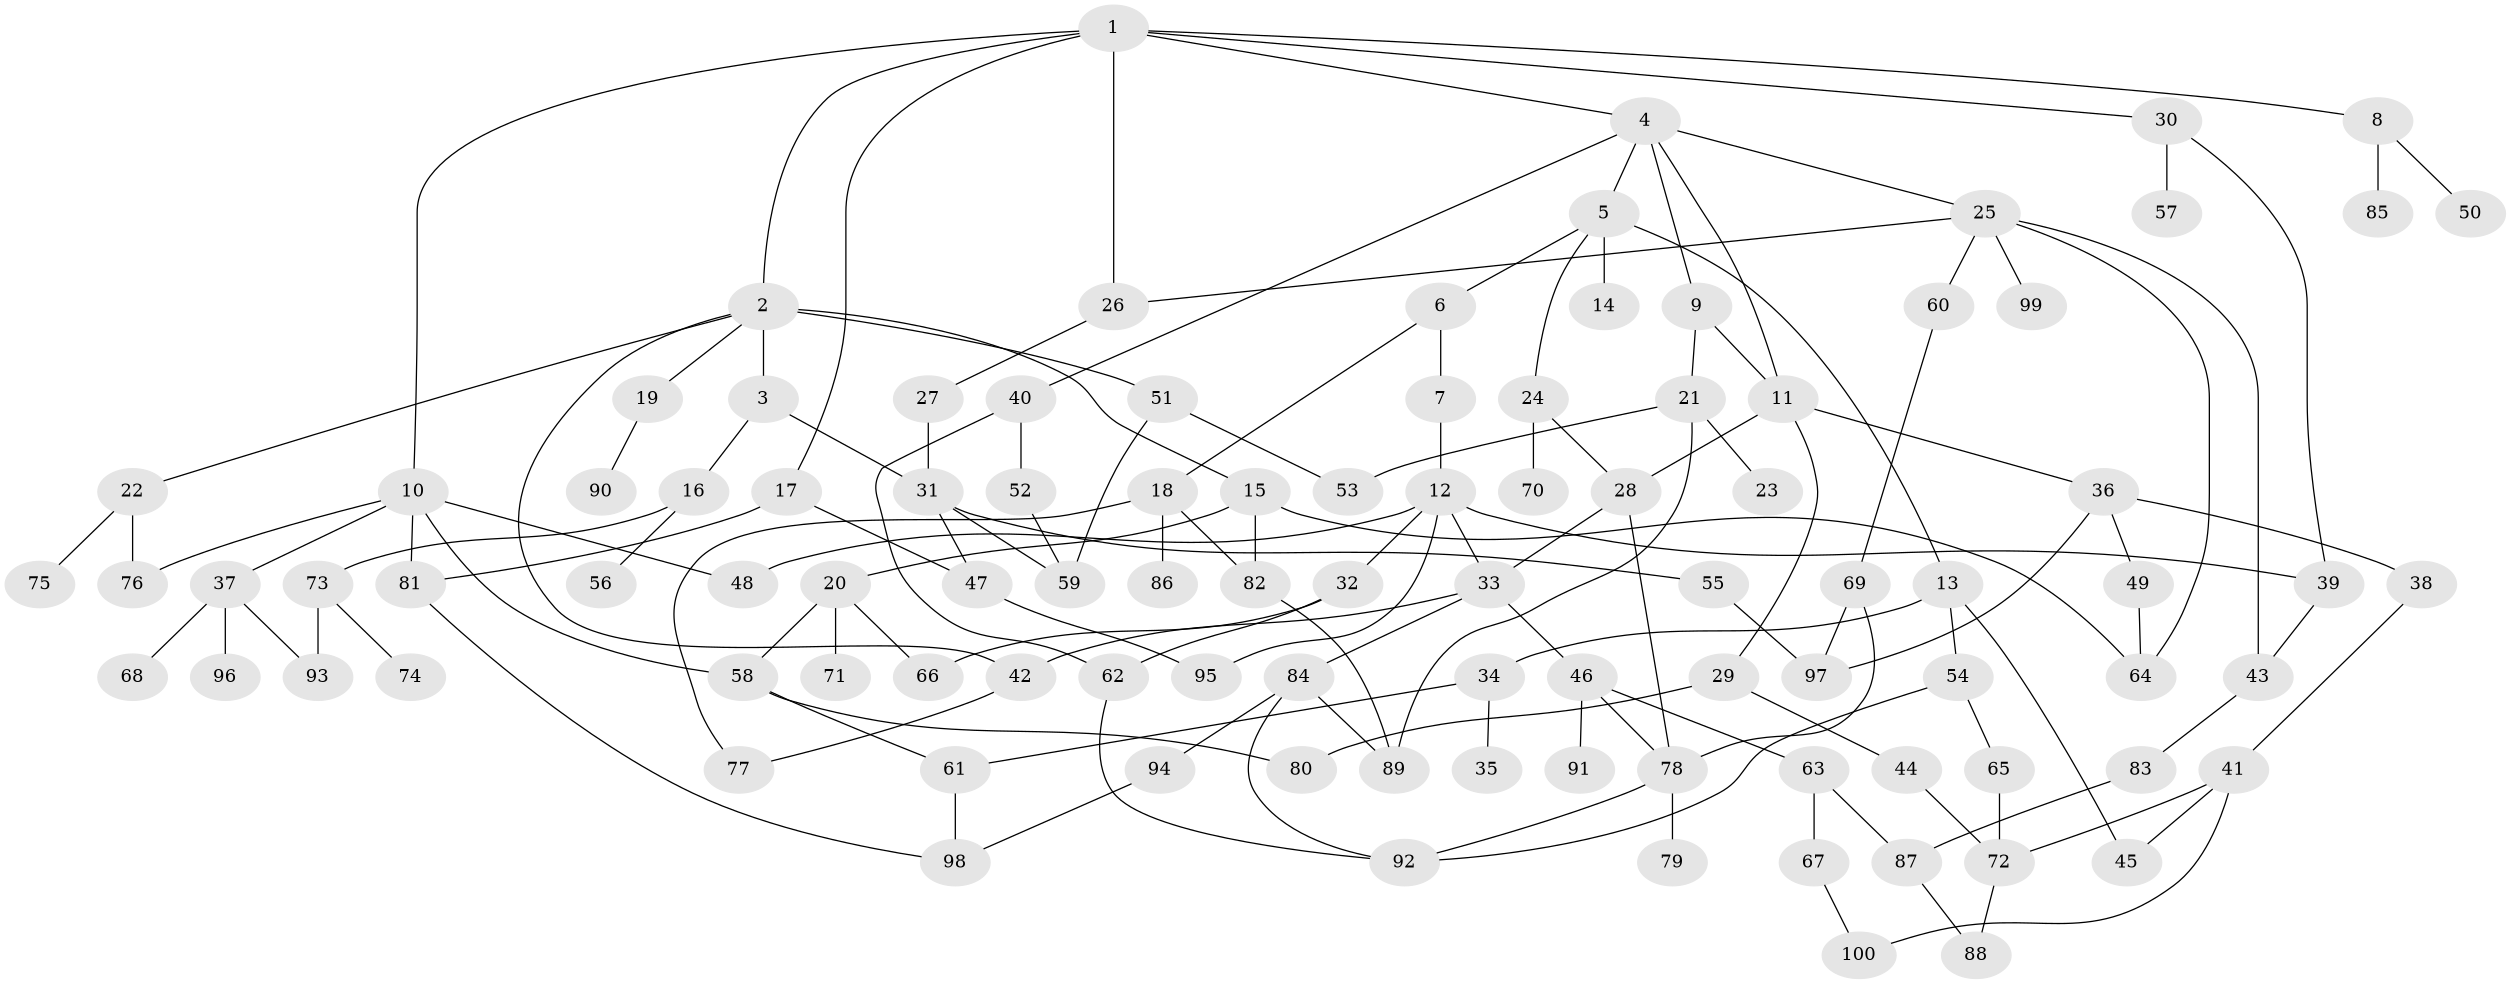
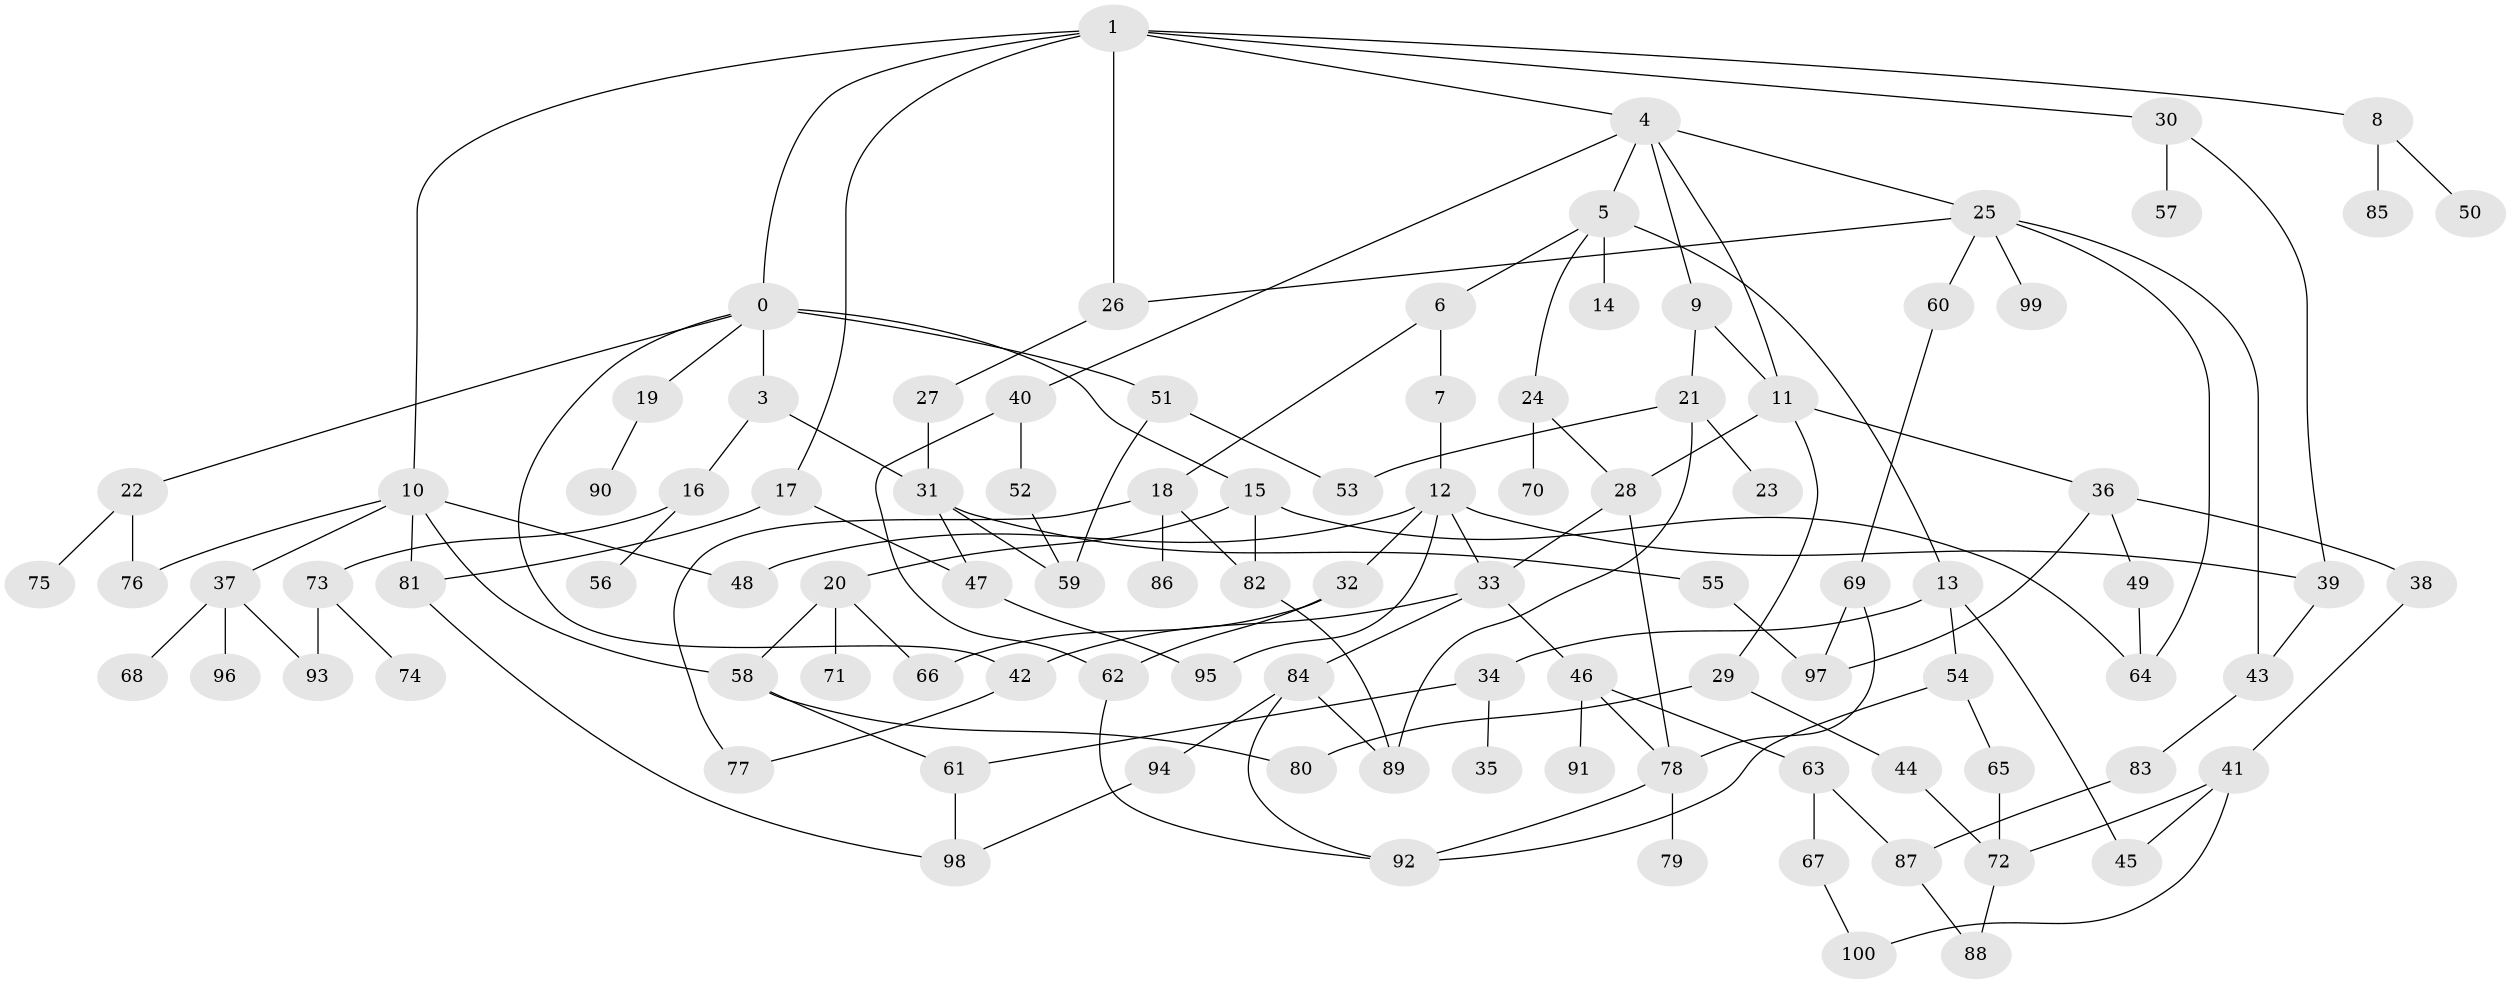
node "2": label "2" -> "0"
